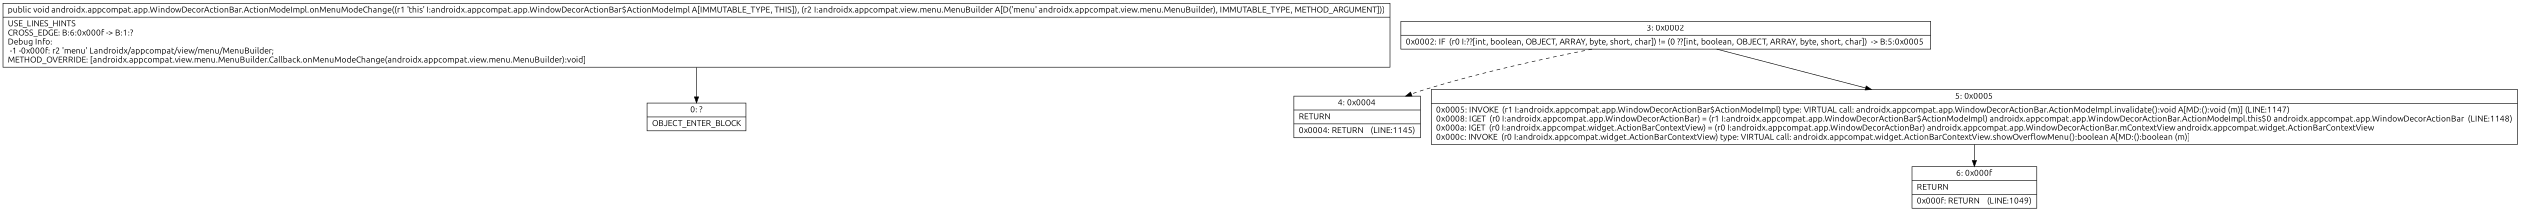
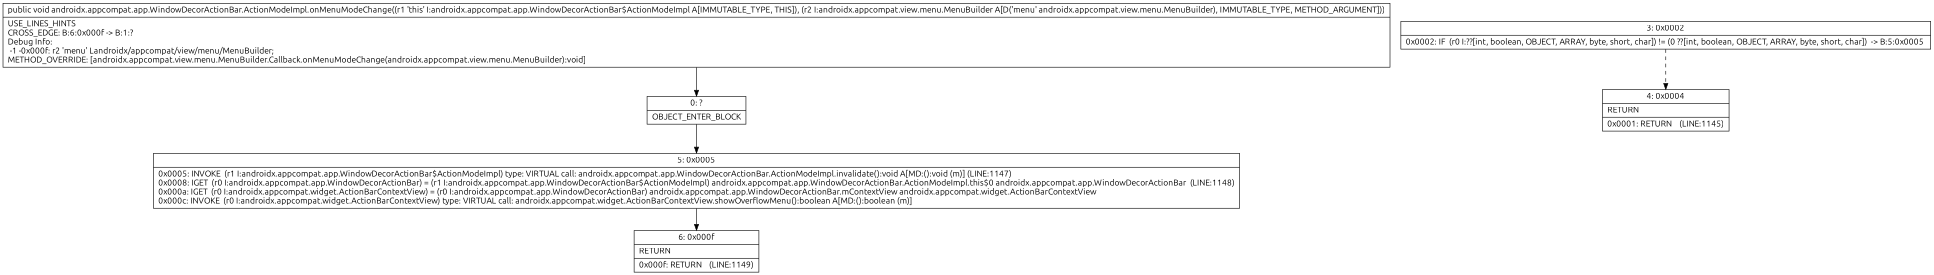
edge "3: 0x0002" -> "5: 0x0005": now "0: ?" -> "5: 0x0005"
node "4: 0x0004": text "0x0004: RETURN    (LINE:1145)" -> "0x0001: RETURN    (LINE:1145)"
node "6: 0x000f": text "0x000f: RETURN    (LINE:1049)" -> "0x000f: RETURN    (LINE:1149)"
